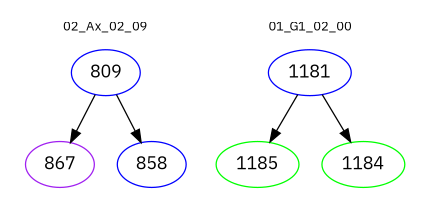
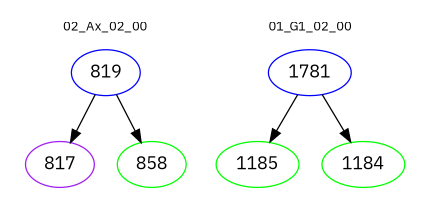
cluster "02_Ax_02_09": label "02_Ax_02_09" -> "02_Ax_02_00"
node "809": label "809" -> "819"
node "1181": label "1181" -> "1781"
node "867": label "867" -> "817"
node "858": color blue -> green
